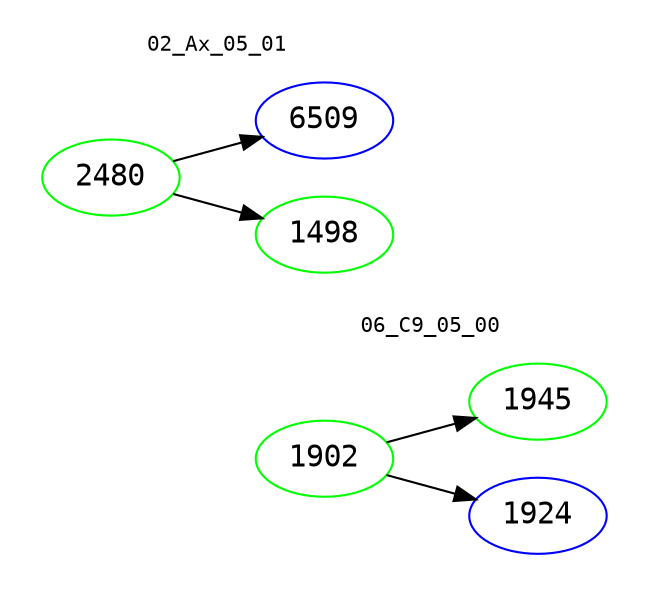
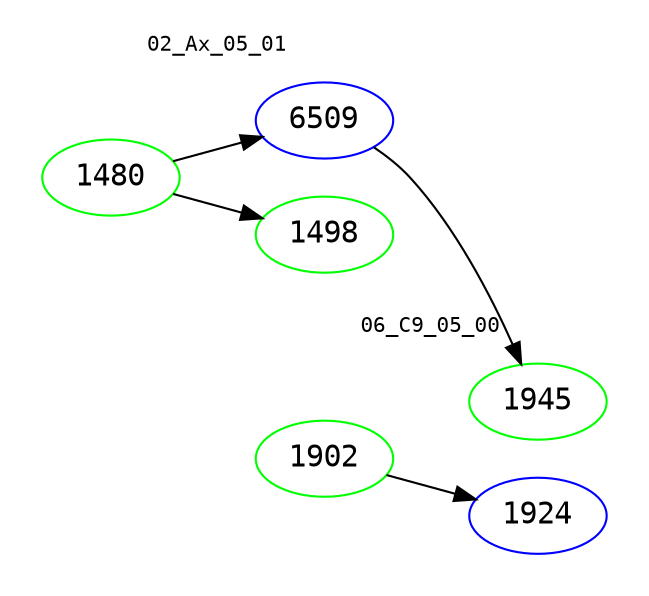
node "2480": label "2480" -> "1480"
edge "1902" -> "1945": now "6509" -> "1945"
